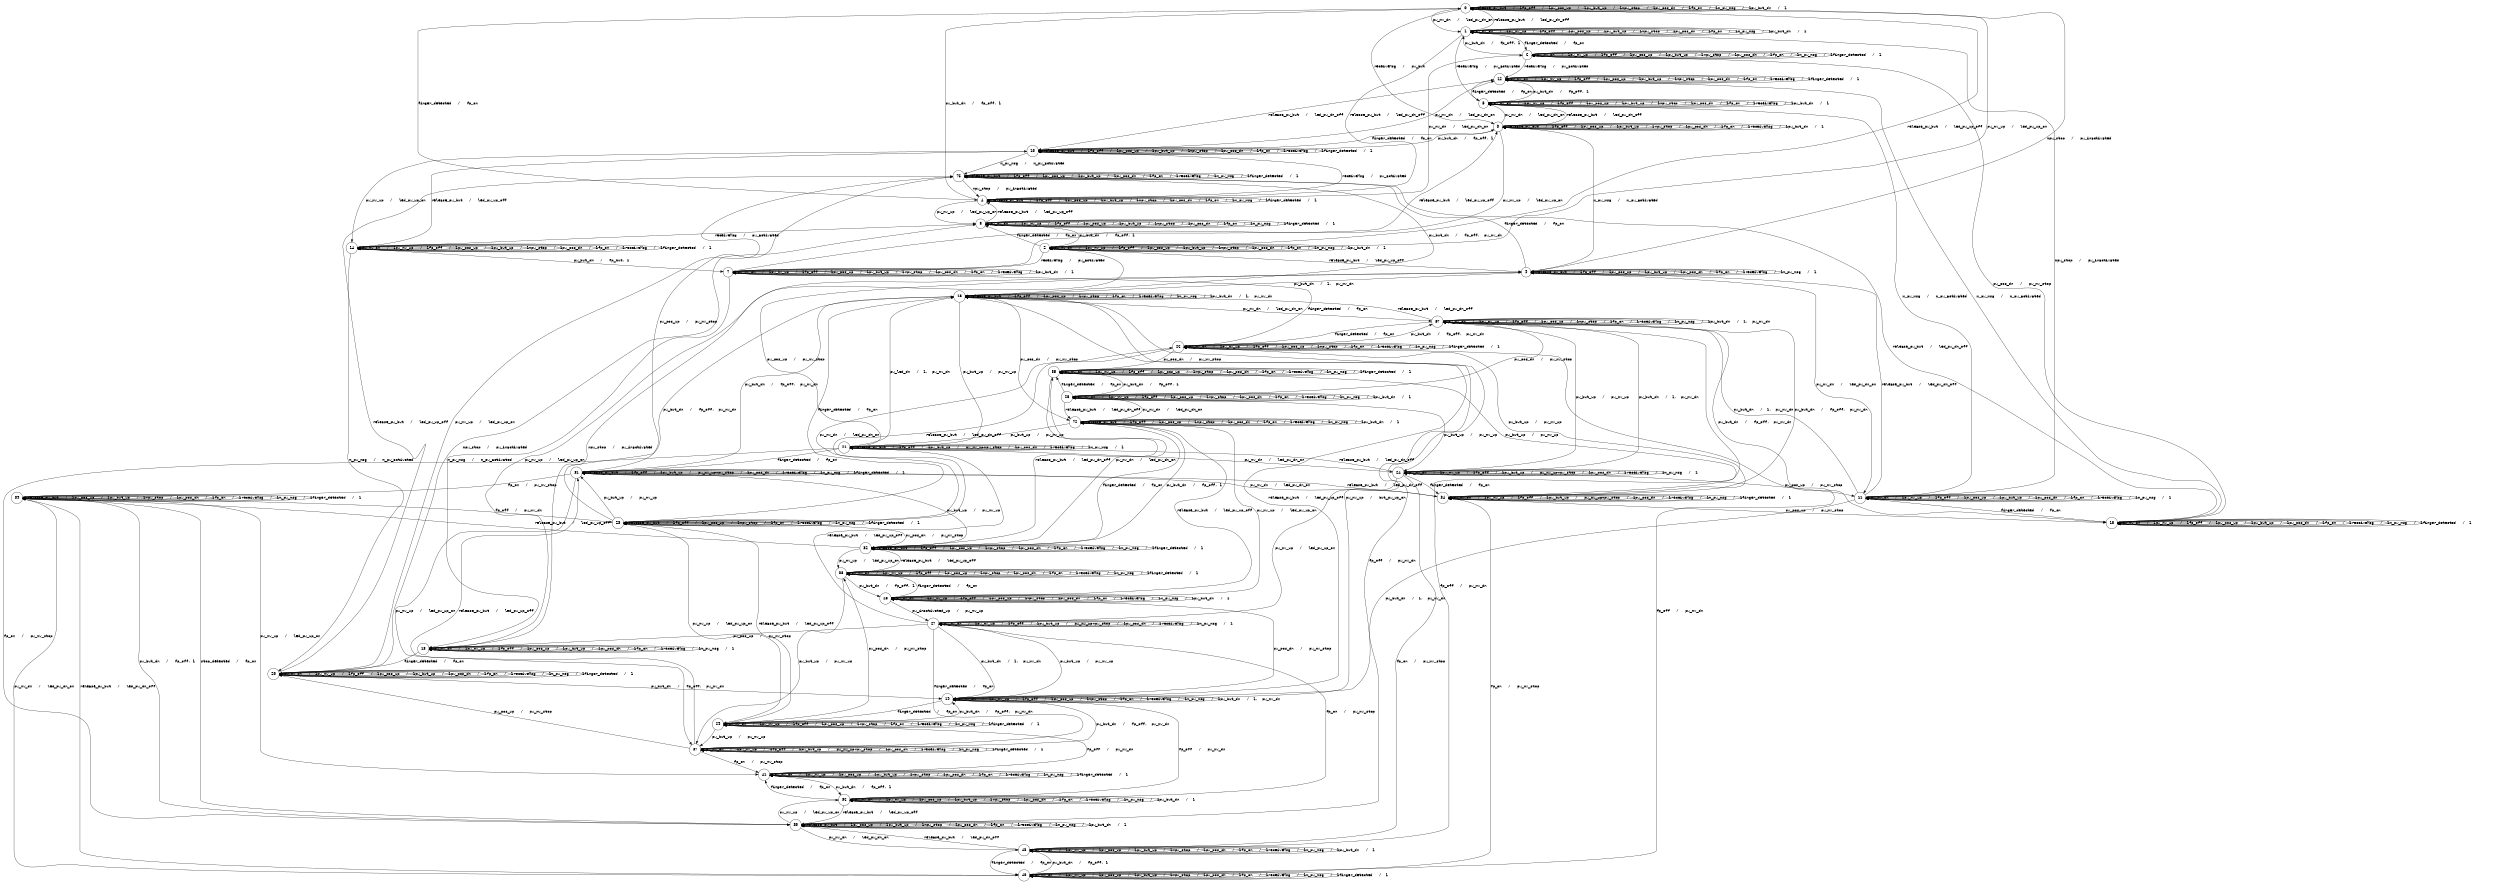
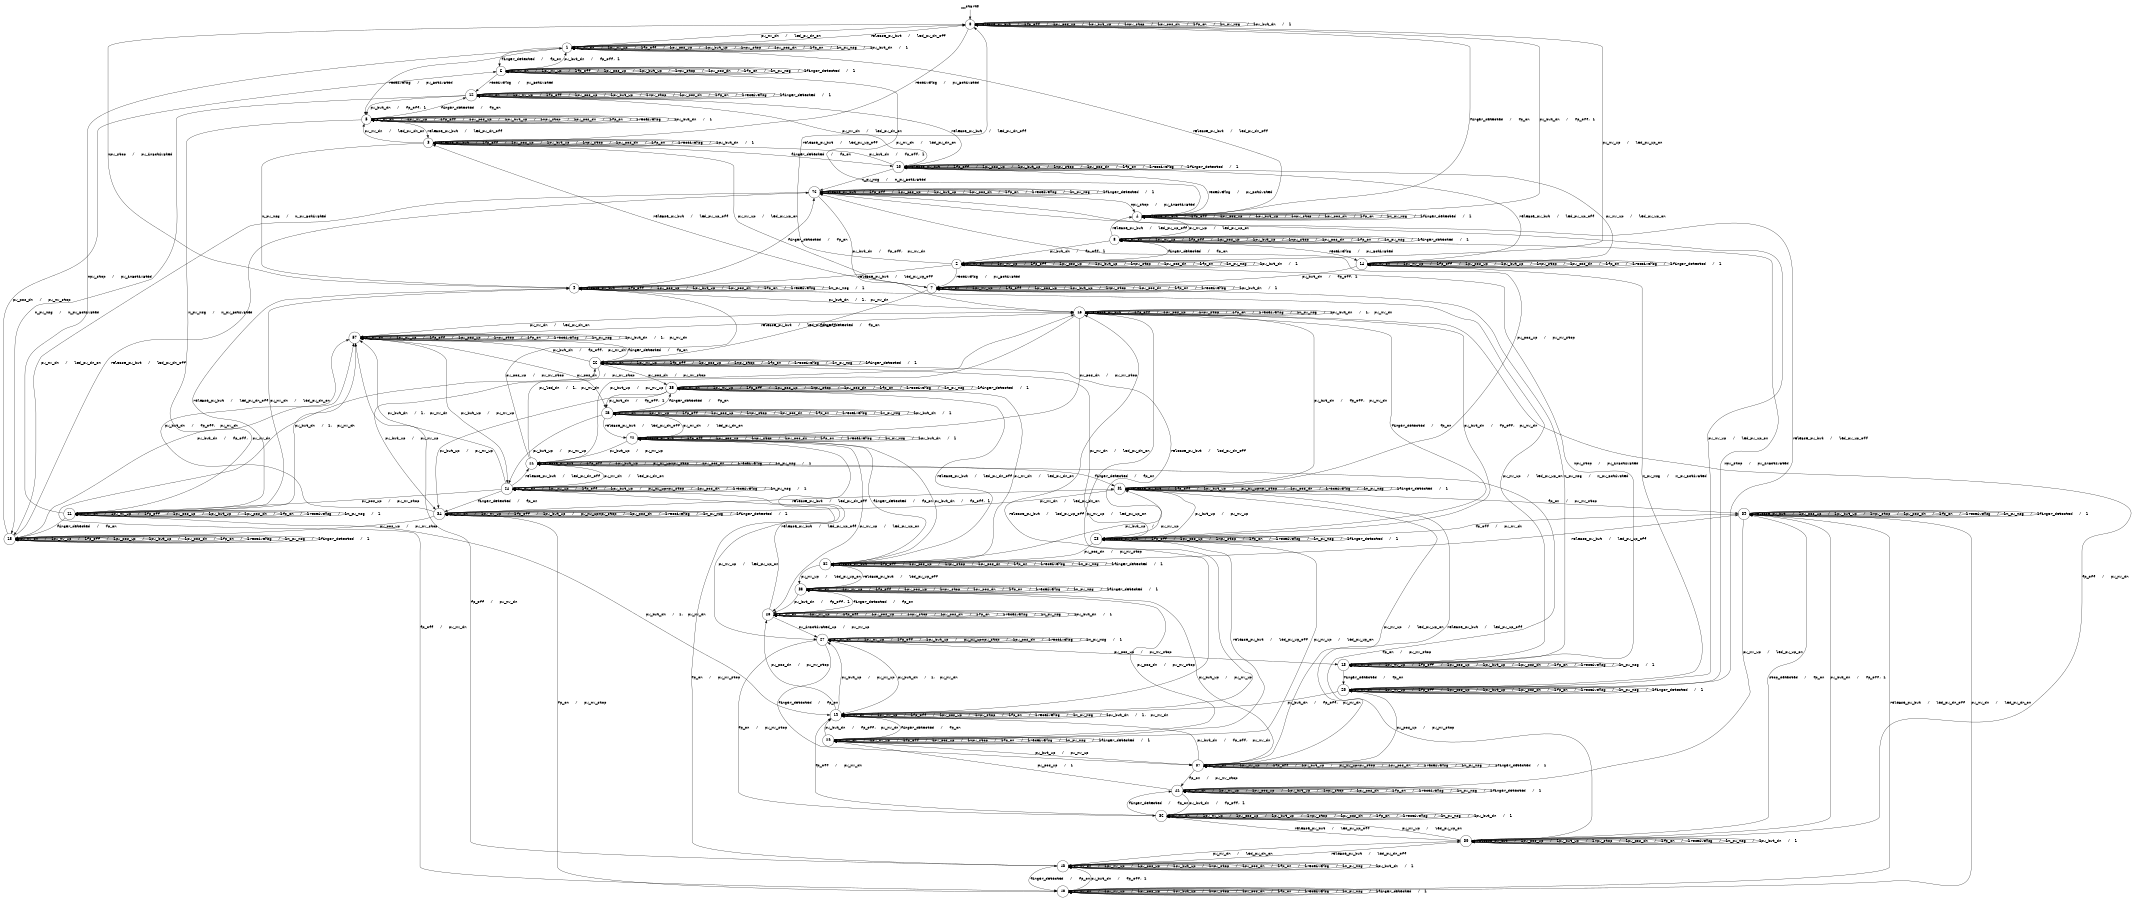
node "__start0": added
edge "0" -> "3": label "receiveMsg   /   pw_but" -> "receiveMsg   /   pw_activated"
edge "76" -> "18": added, label "pw_mv_dn   /   led_pw_dn_on"
edge "14" -> "7": label "pw_but_dn   /   fp_but, 1" -> "pw_but_dn   /   fp_off, 1"
edge "15" -> "19": label "pw_mv_up   /   but_pw_up_on" -> "pw_mv_up   /   led_pw_up_on"
edge "27" -> "21": removed, label "release_pw_but   /   led_pw_up_off"
edge "41" -> "29": label "fp_off   /   pw_mv_dn" -> "pw_pos_up   /  1"
